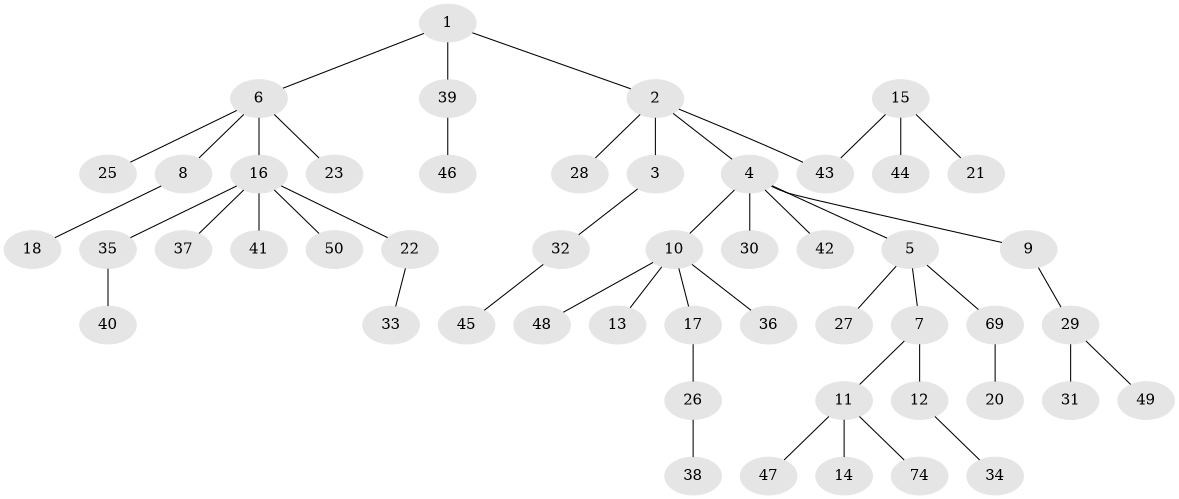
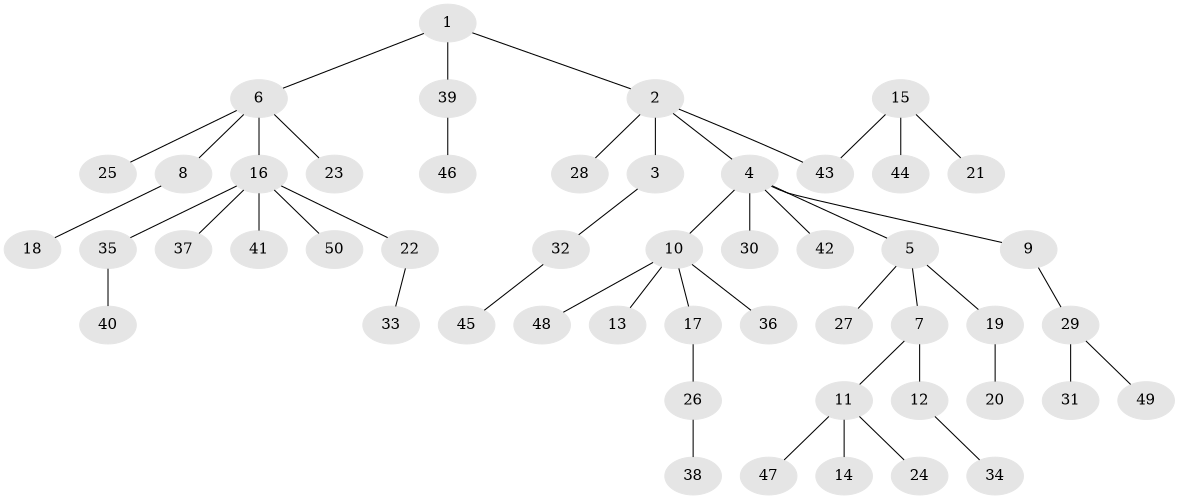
node "69": label "69" -> "19"
node "74": label "74" -> "24"
